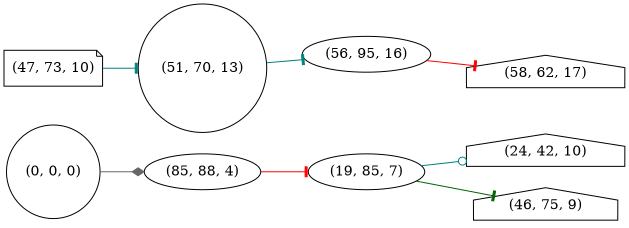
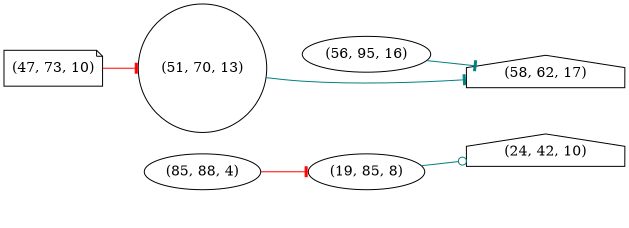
edge "(51, 70, 13)" -> "(56, 95, 16)": now "(51, 70, 13)" -> "(58, 62, 17)"
edge "(56, 95, 16)" -> "(58, 62, 17)": color red -> teal
edge "(47, 73, 10)" -> "(51, 70, 13)": color teal -> red
node "(0, 0, 0)": removed
node "(19, 85, 7)": label "(19, 85, 7)" -> "(19, 85, 8)"
node "(46, 75, 9)": removed
